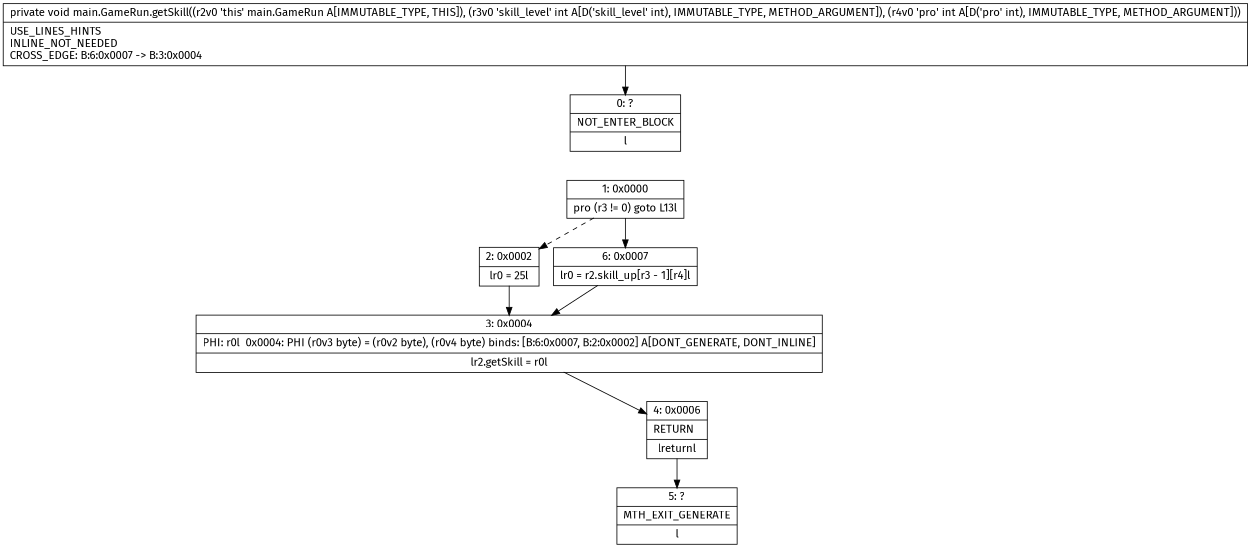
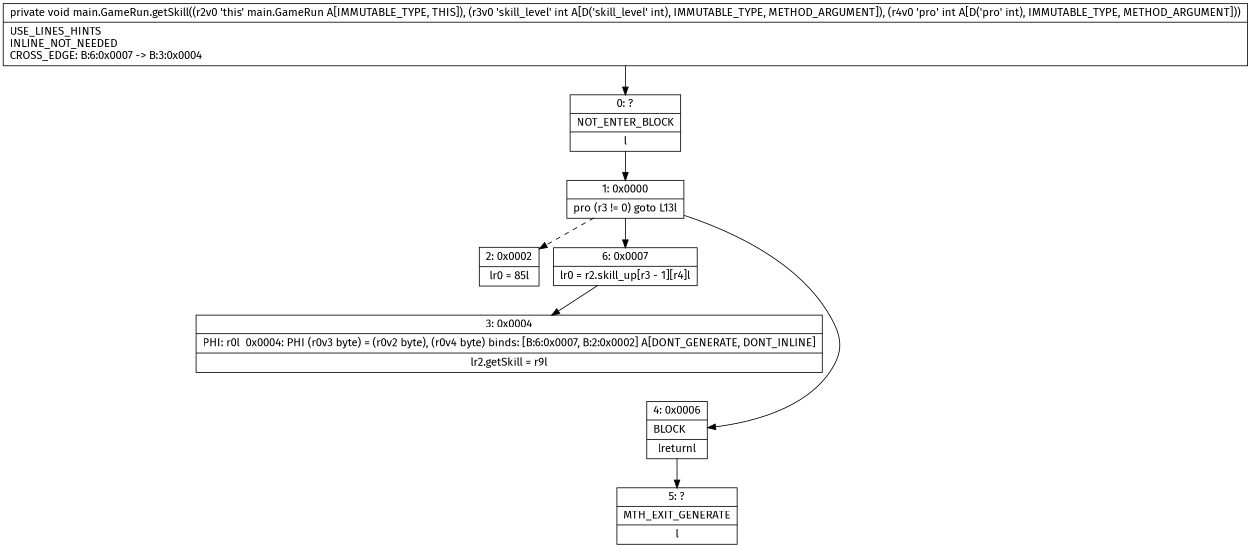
edge "0: ?" -> "1: 0x0000": added
node "2: 0x0002": text "lr0 = 25l" -> "lr0 = 85l"
edge "2: 0x0002" -> "3: 0x0004": removed
node "3: 0x0004": text "lr2.getSkill = r0l" -> "lr2.getSkill = r9l"
edge "3: 0x0004" -> "4: 0x0006": now "1: 0x0000" -> "4: 0x0006"
node "4: 0x0006": text "RETURN" -> "BLOCK"
